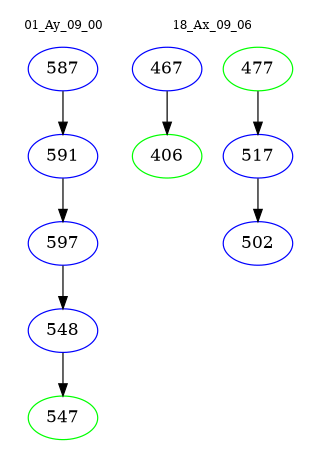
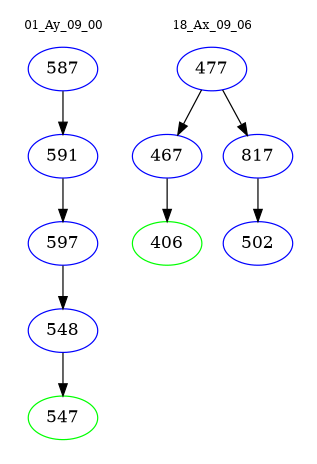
node "477": color green -> blue
edge "477" -> "467": added
node "517": label "517" -> "817"
